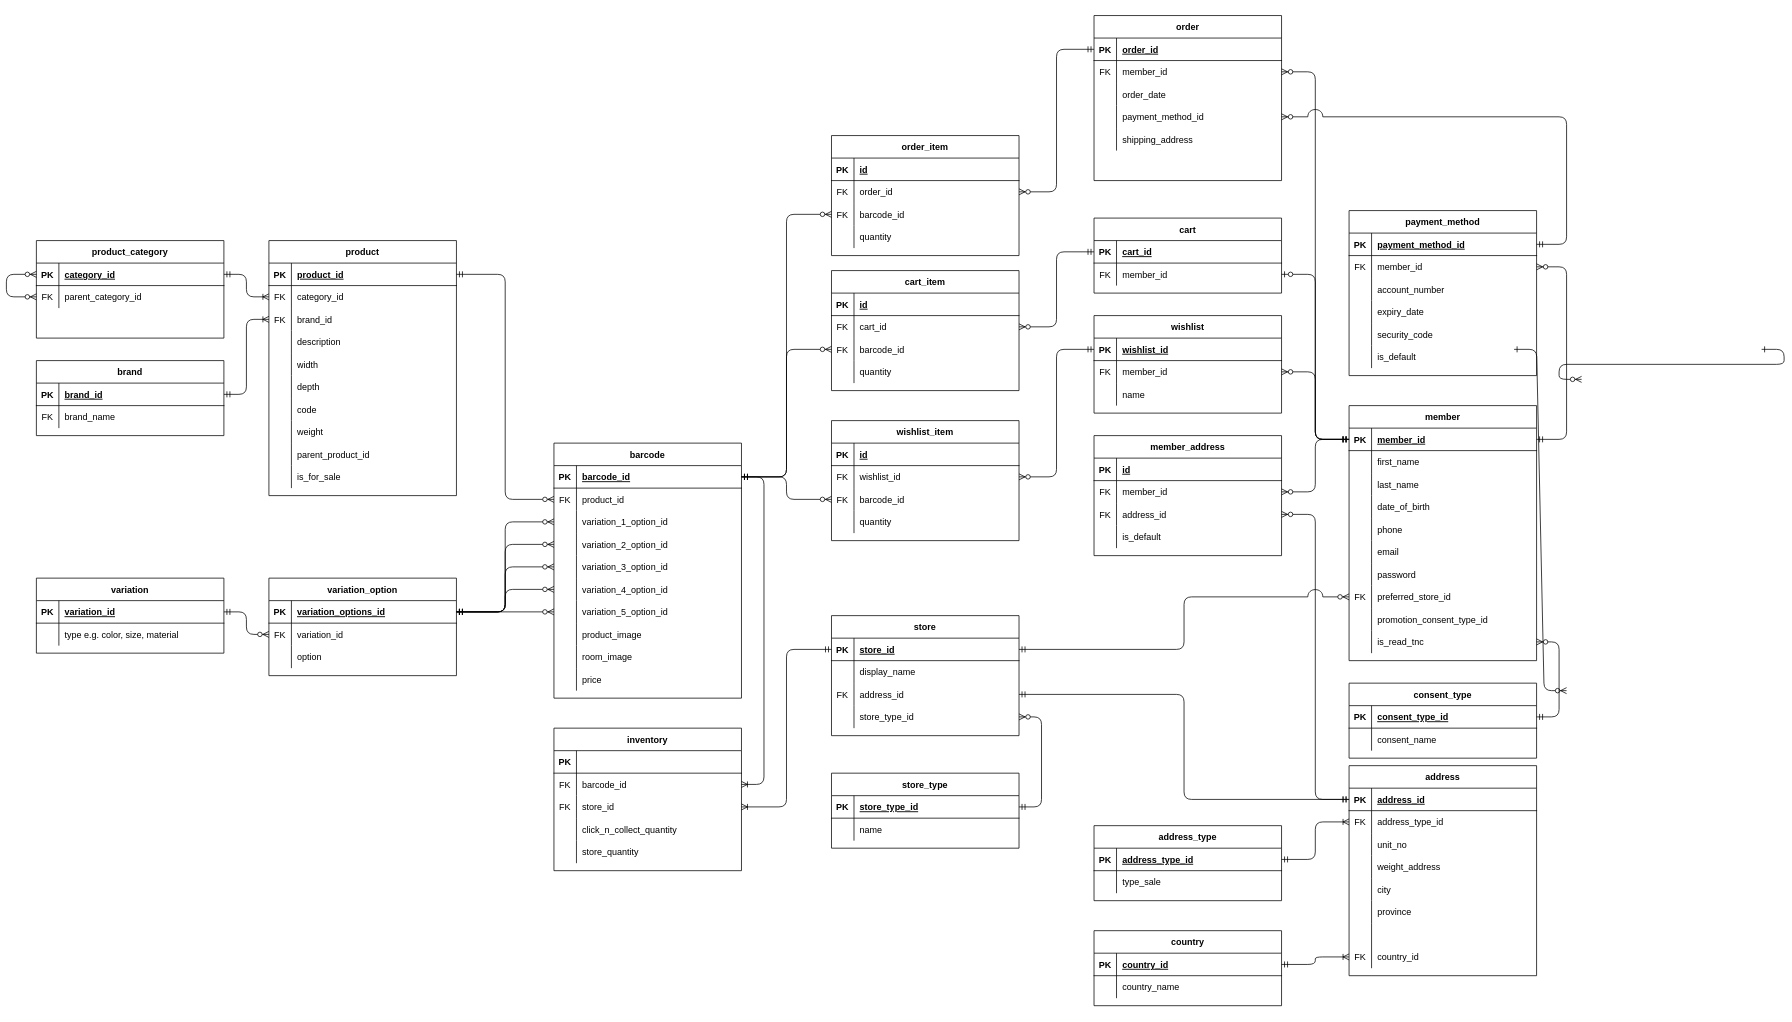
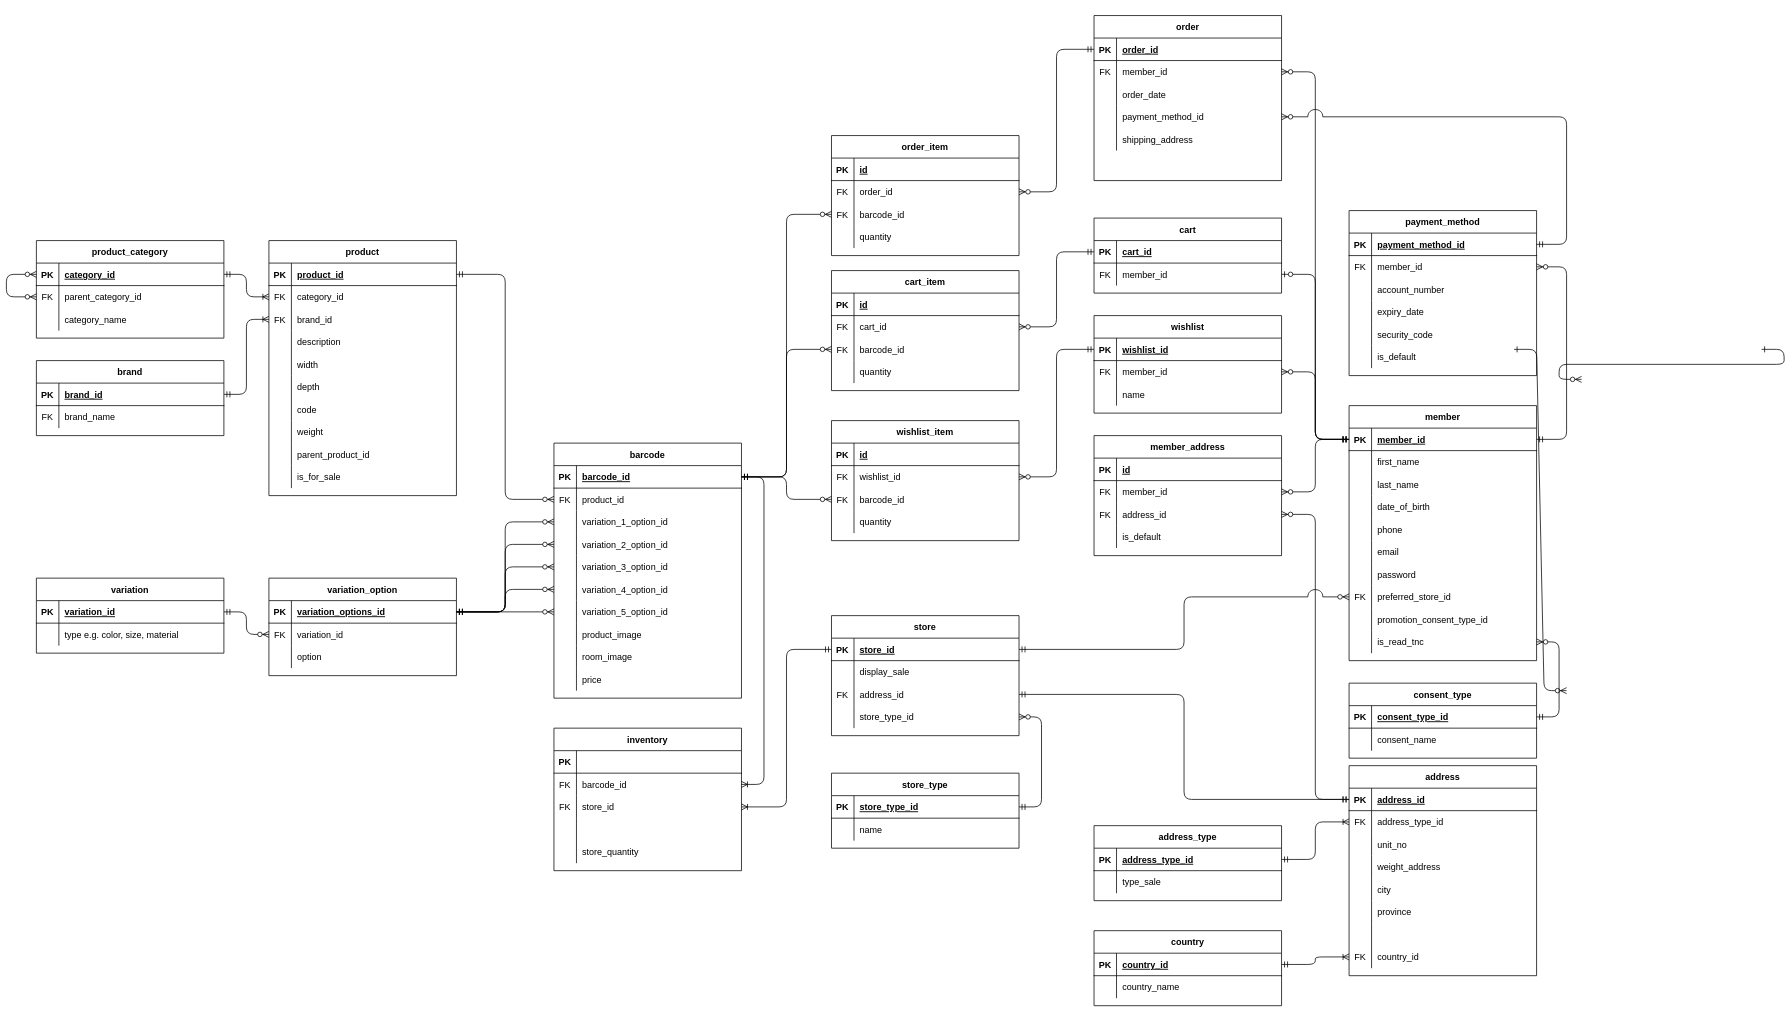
node "category_name": added
node "display_name": label "display_name" -> "display_sale"
node "click_n_collect_quantity": removed
